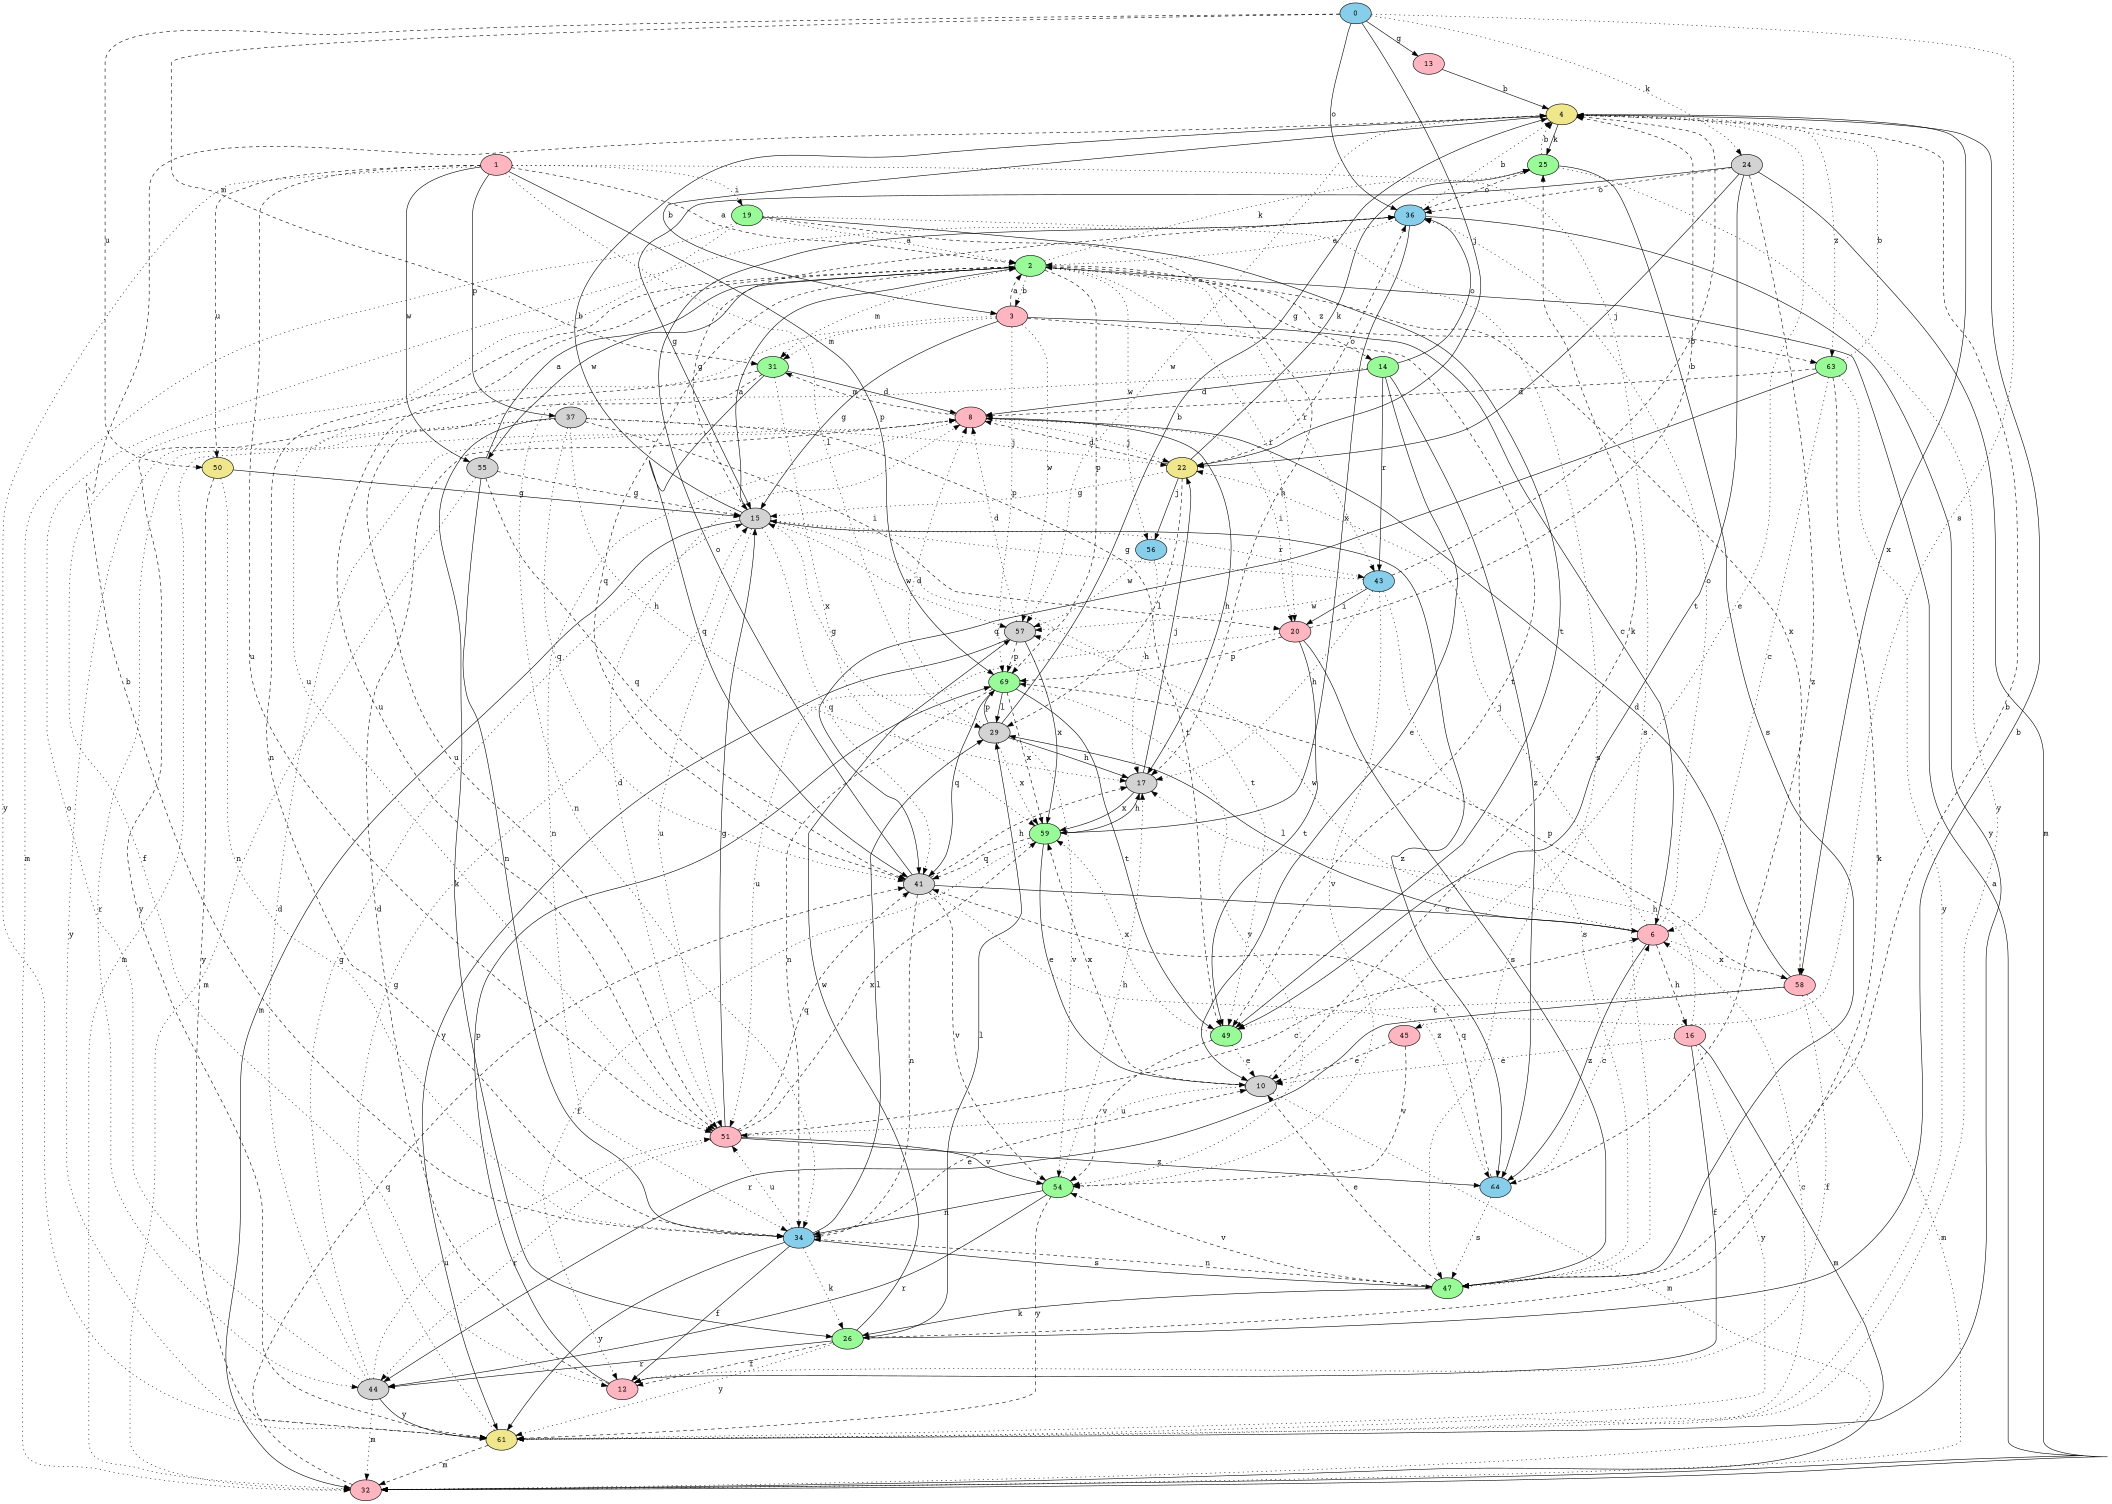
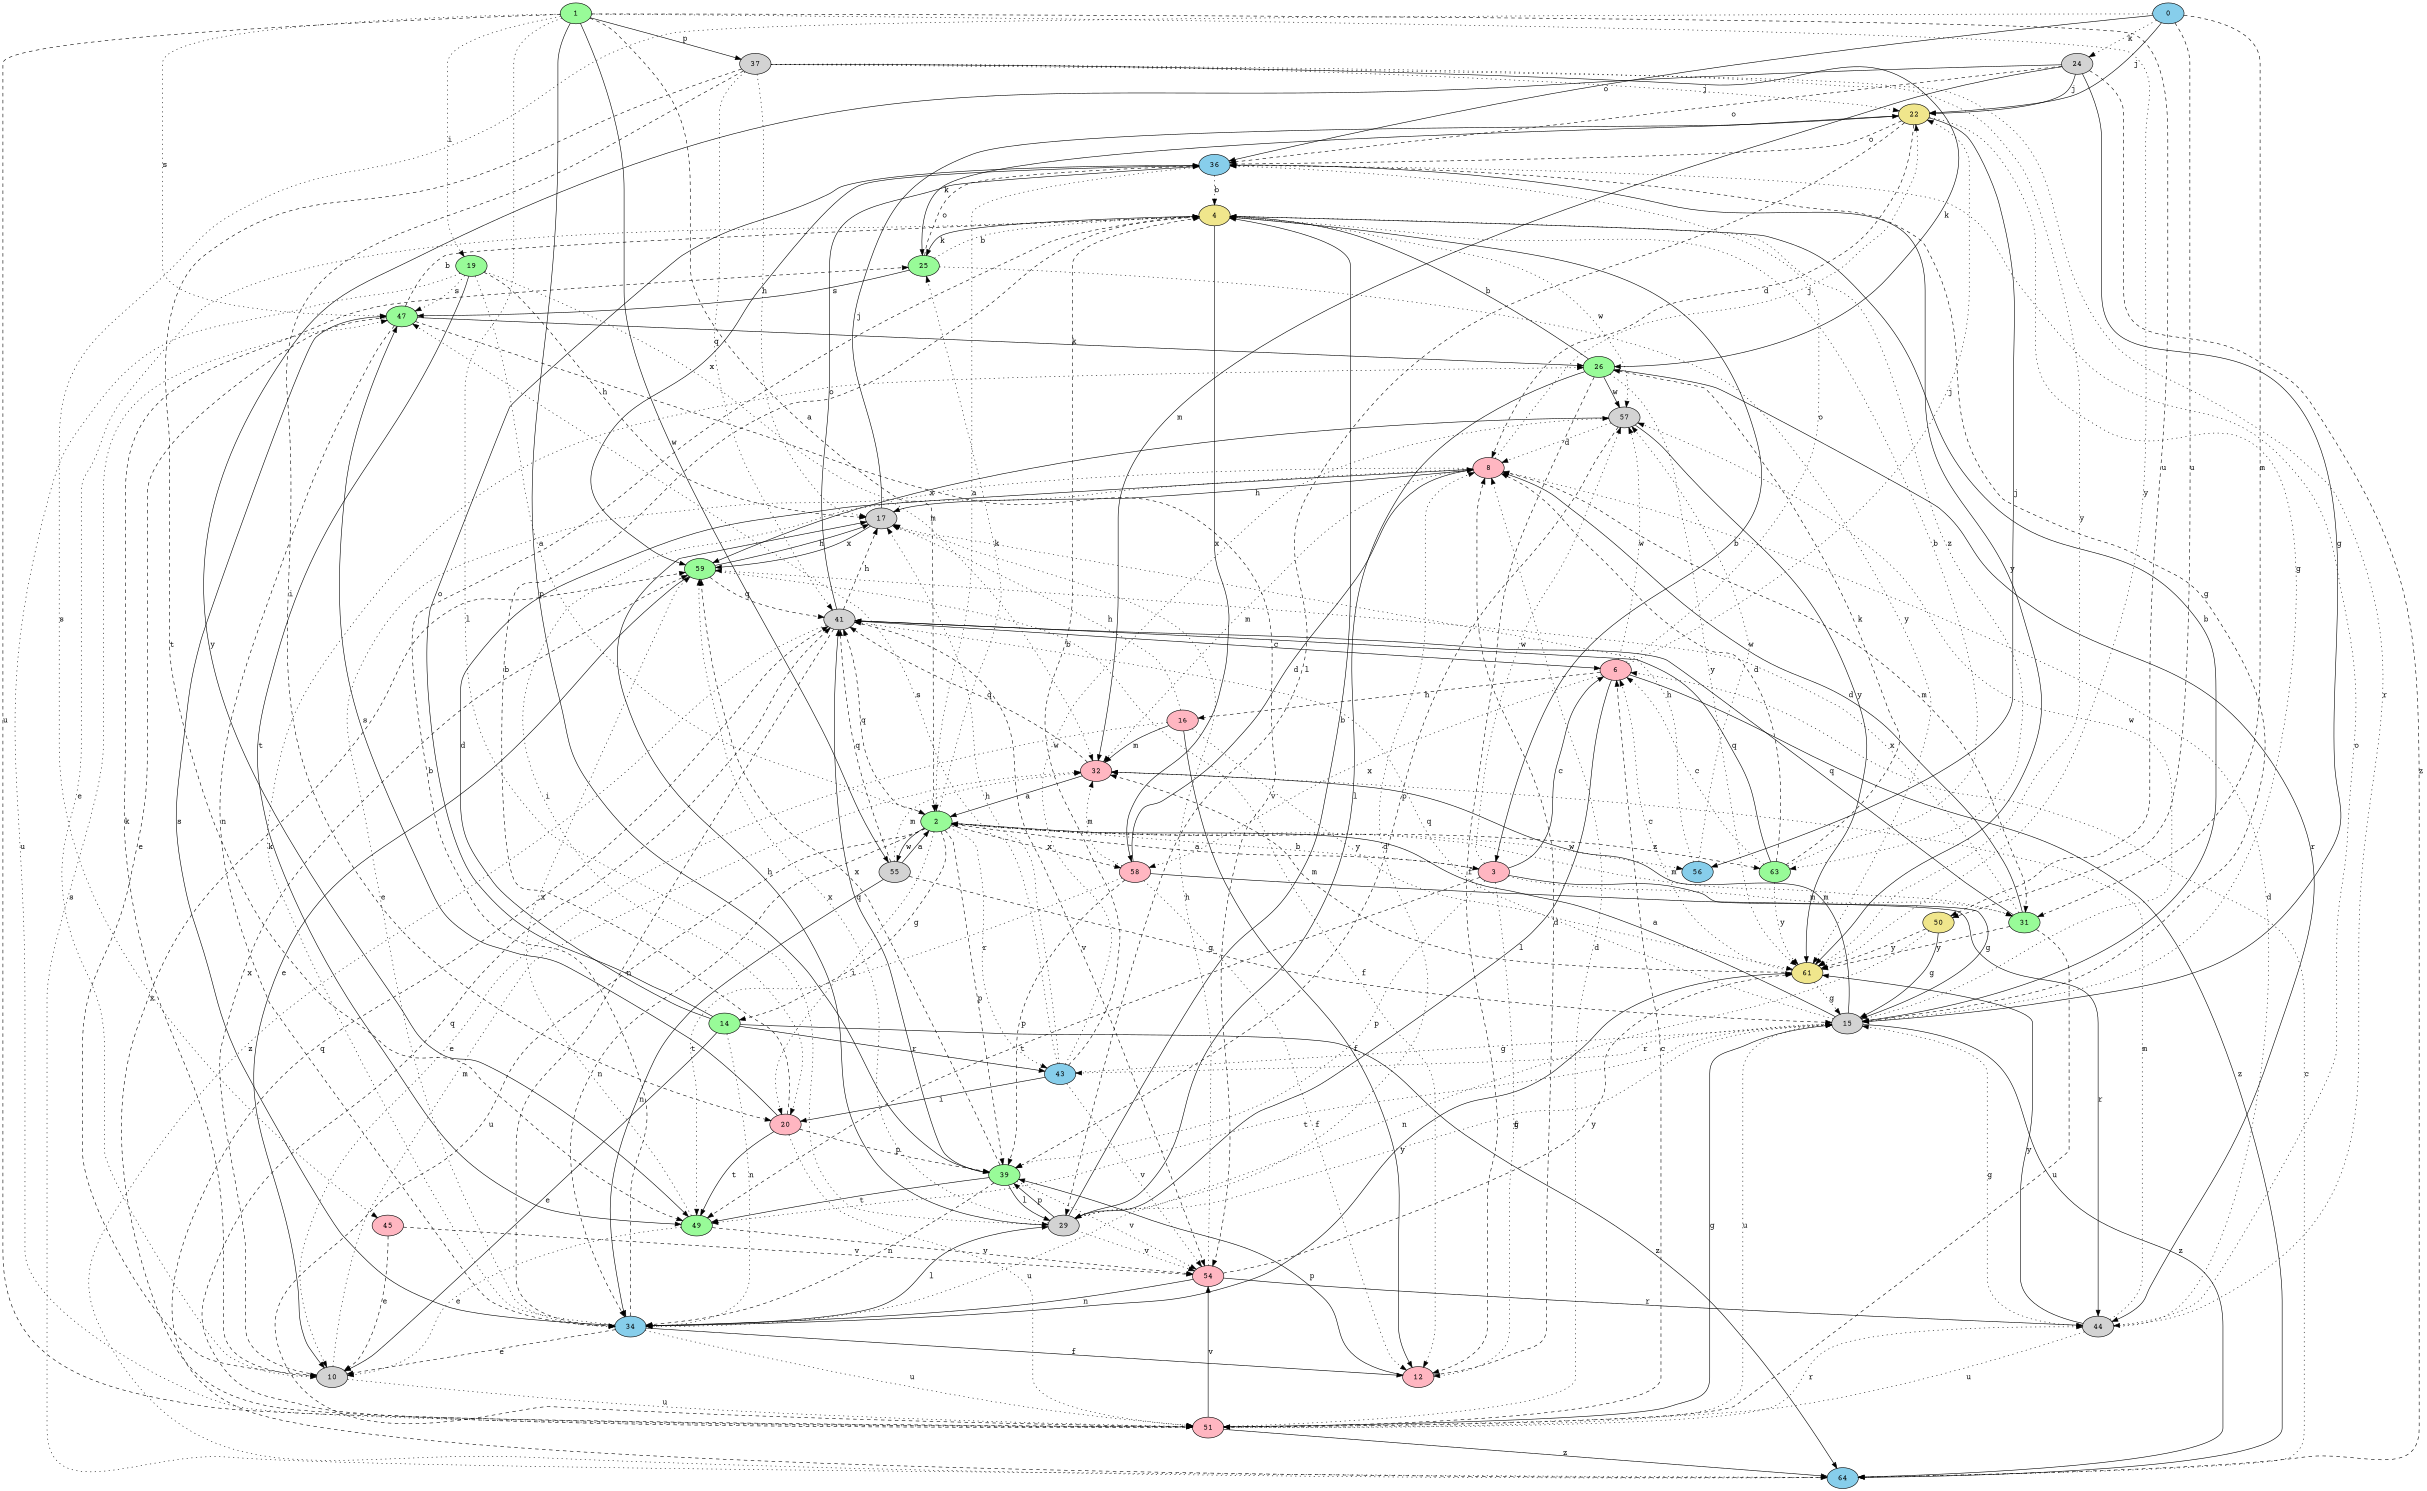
node "13": removed
node "1": fillcolor lightpink -> palegreen
edge "24" -> "49": label "t" -> "y"
node "69": label "69" -> "39"
edge "8" -> "34": label "n" -> "e"
node "54": fillcolor palegreen -> lightpink
